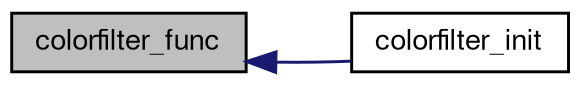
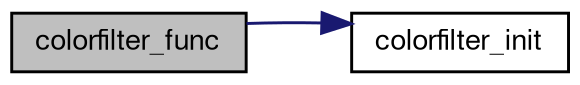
edge "colorfilter_init" -> "colorfilter_func": reversed
